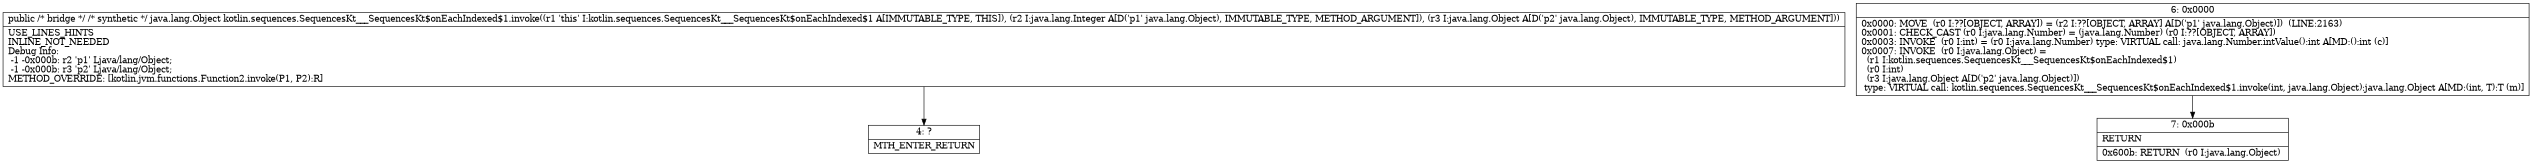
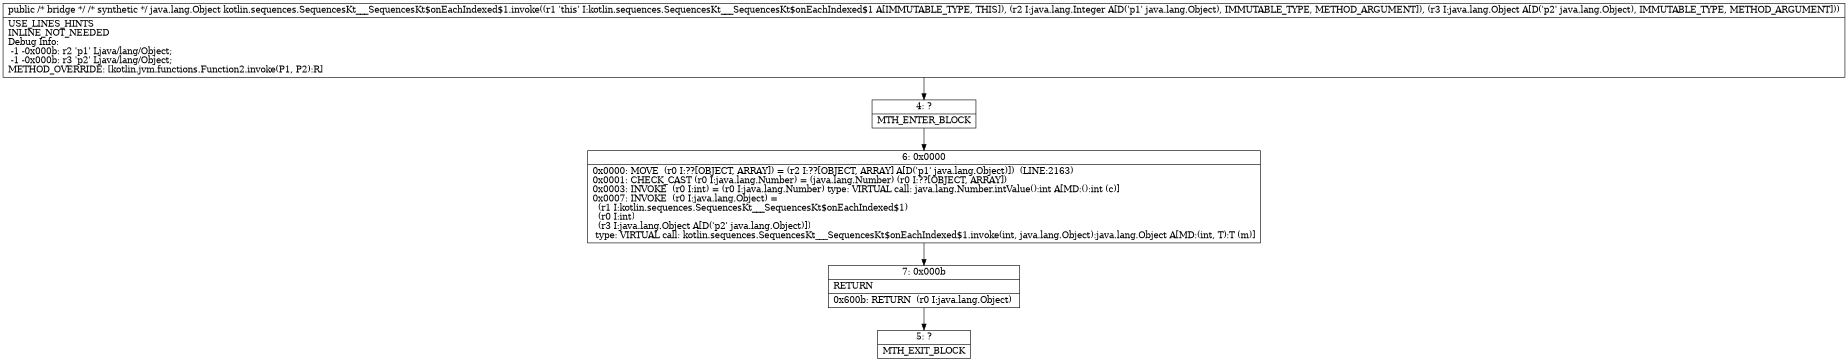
edge "4: ?" -> "6: 0x0000": added
node "4: ?": text "MTH_ENTER_RETURN" -> "MTH_ENTER_BLOCK"
node "5: ?": added
